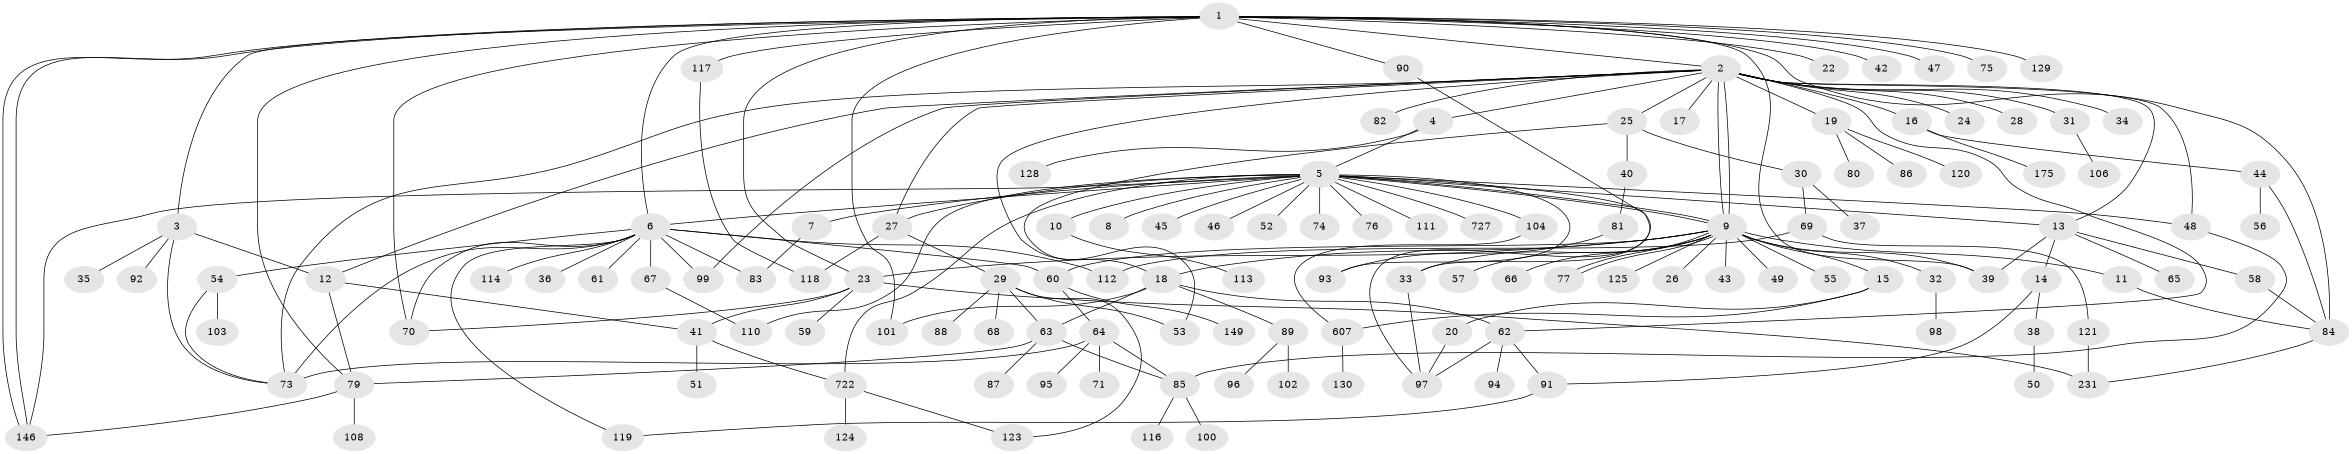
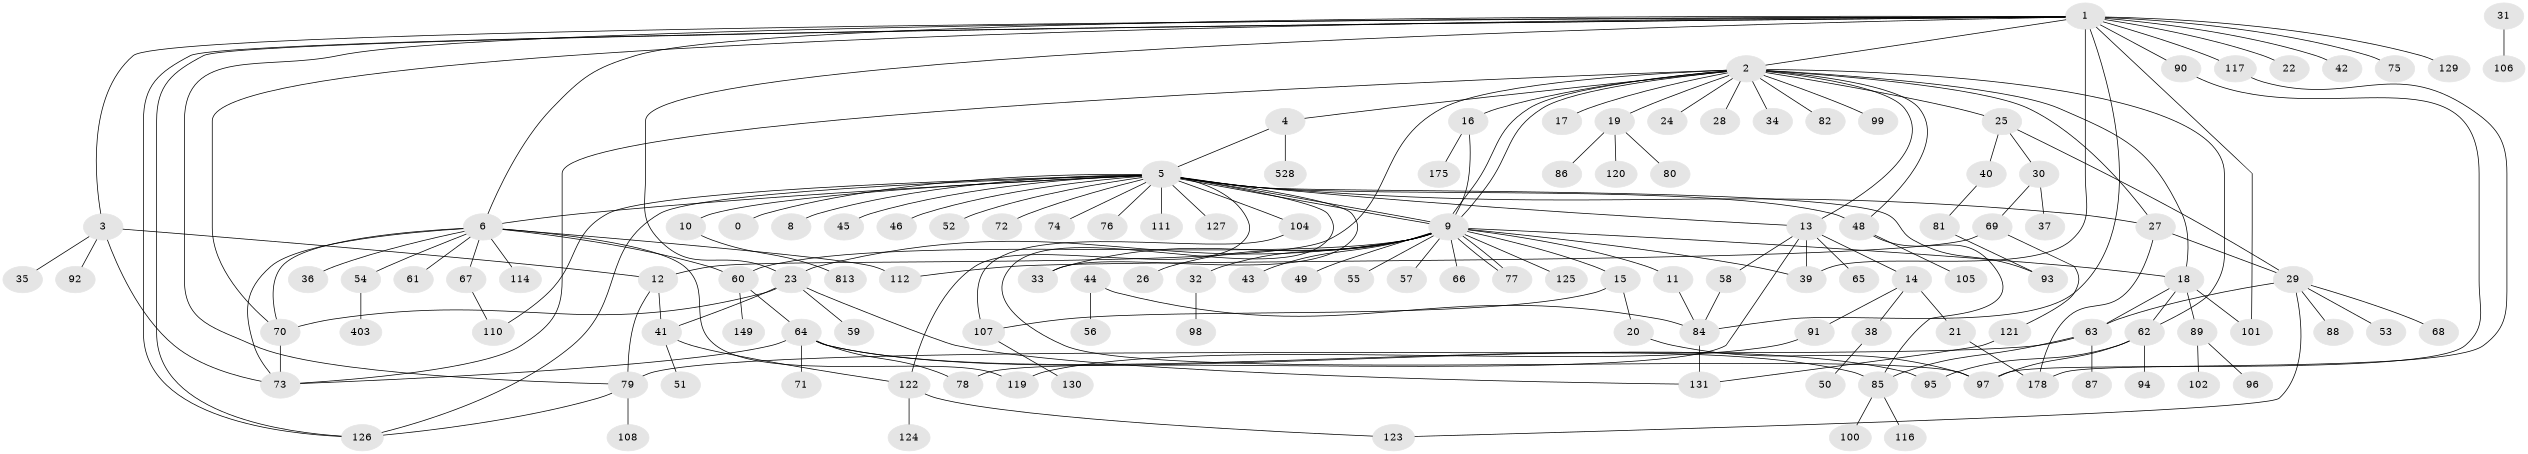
node "47": removed
edge "2" -- "31": removed
edge "16" -- "44": now "16" -- "9"
edge "25" -- "53": now "25" -- "29"
node "128": label "128" -> "528"
node "7": label "7" -> "0"
node "72": added
node "727": label "727" -> "127"
edge "6" -- "99": removed
node "83": removed
node "118": label "118" -> "178"
node "113": label "113" -> "813"
node "105": added
node "103": label "103" -> "403"
node "607": label "607" -> "107"
edge "33" -- "97": now "5" -- "97"
node "21": added
edge "54" -- "73": now "70" -- "73"
edge "62" -- "91": now "62" -- "95"
node "722": label "722" -> "122"
node "78": added
node "231": label "231" -> "131"
node "146": label "146" -> "126"
